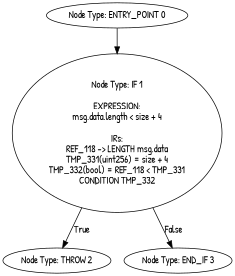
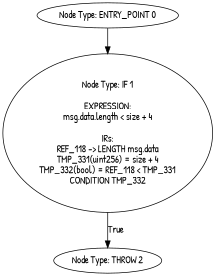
node "Node Type: END_IF 3": removed
